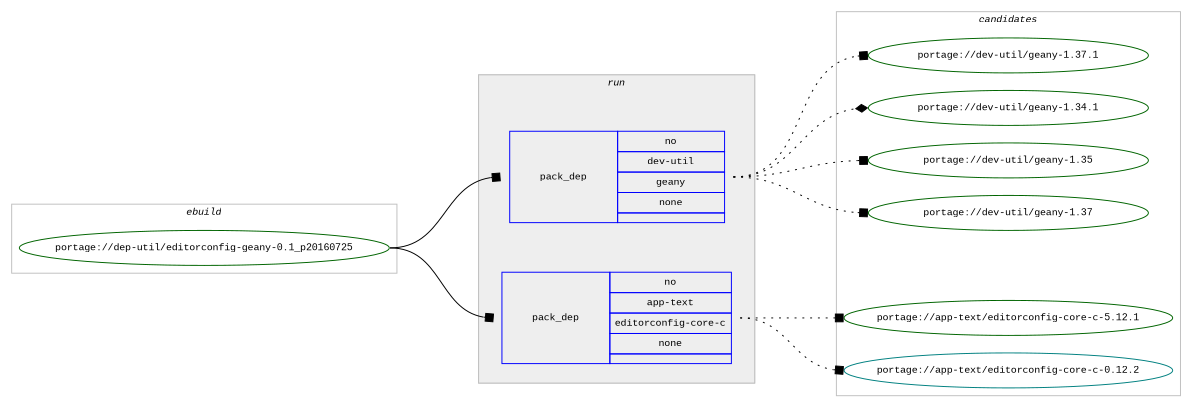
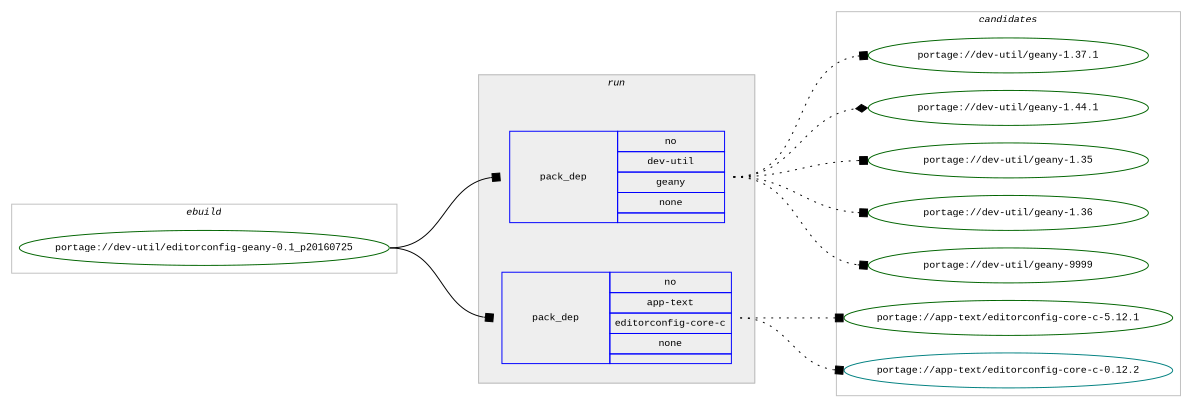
node "portage://dev-util/geany-1.34.1": label "portage://dev-util/geany-1.34.1" -> "portage://dev-util/geany-1.44.1"
node "portage://dev-util/geany-1.37": label "portage://dev-util/geany-1.37" -> "portage://dev-util/geany-1.36"
node "portage://dep-util/editorconfig-geany-0.1_p20160725": label "portage://dep-util/editorconfig-geany-0.1_p20160725" -> "portage://dev-util/editorconfig-geany-0.1_p20160725"
node "portage://dev-util/geany-9999": added
